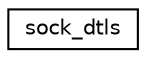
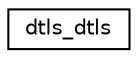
node "sock_dtls": label "sock_dtls" -> "dtls_dtls"
